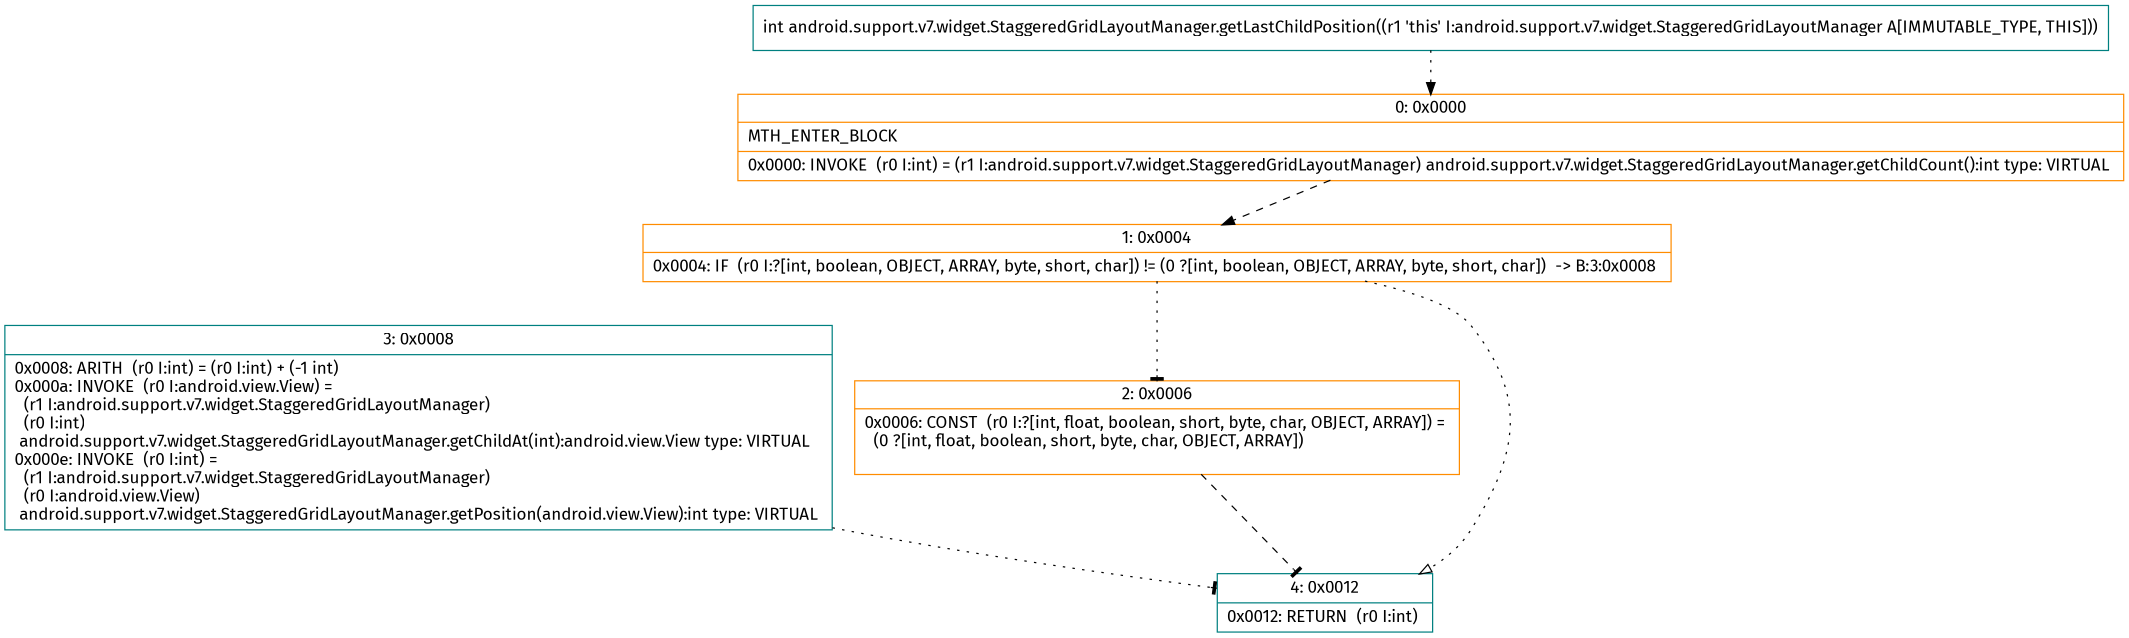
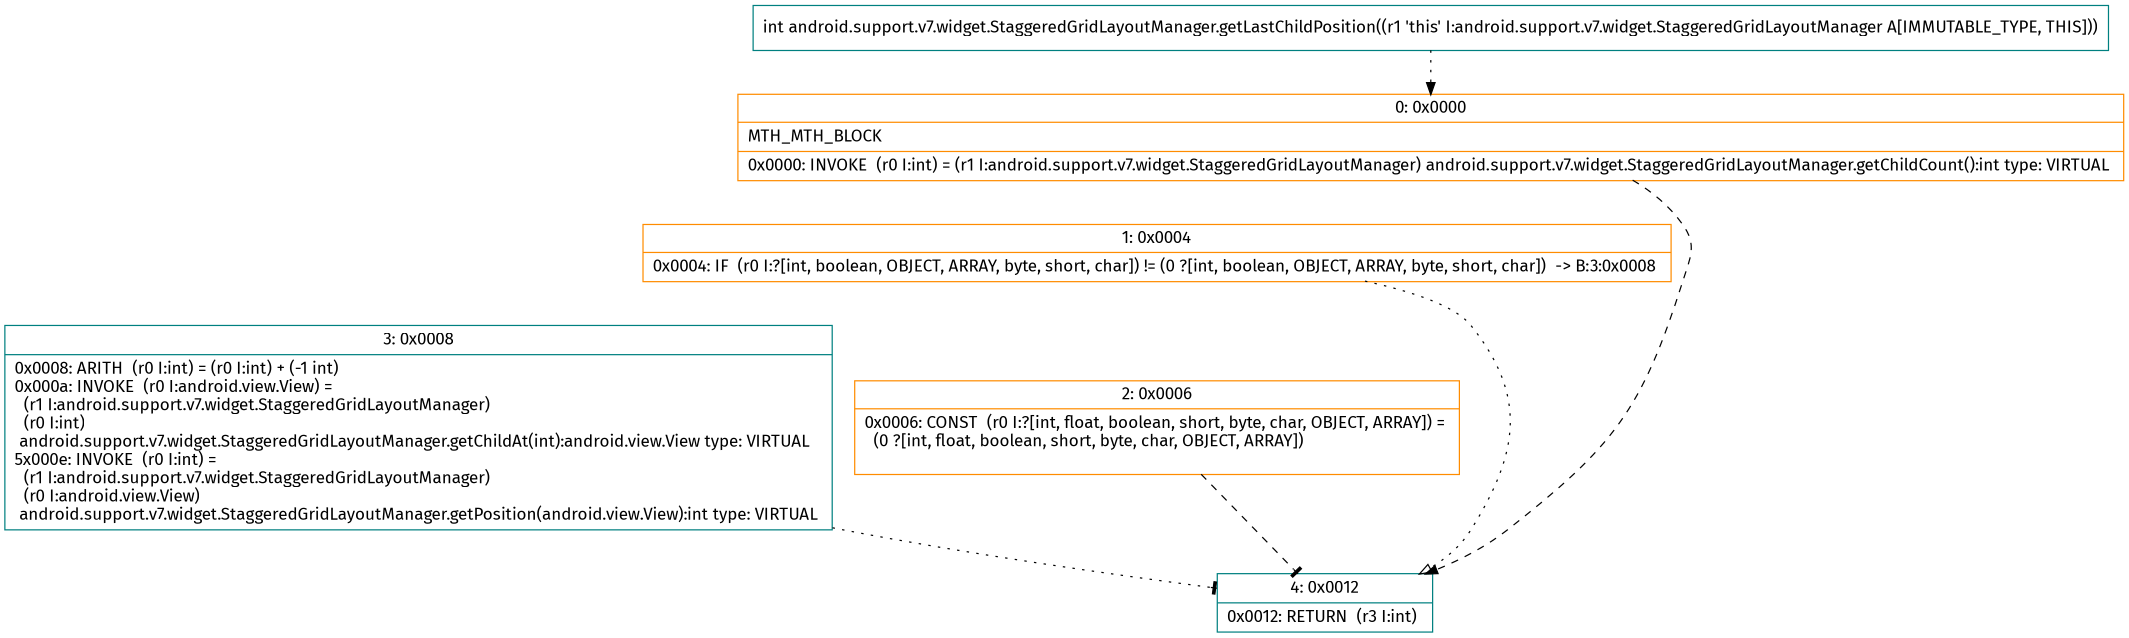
node "0: 0x0000": text "MTH_ENTER_BLOCK" -> "MTH_MTH_BLOCK"
edge "0: 0x0000" -> "1: 0x0004": now "0: 0x0000" -> "4: 0x0012"
edge "1: 0x0004" -> "2: 0x0006": removed
node "3: 0x0008": text "0x000e: INVOKE  (r0 I:int) =" -> "5x000e: INVOKE  (r0 I:int) ="
node "4: 0x0012": text "0x0012: RETURN  (r0 I:int)" -> "0x0012: RETURN  (r3 I:int)"
